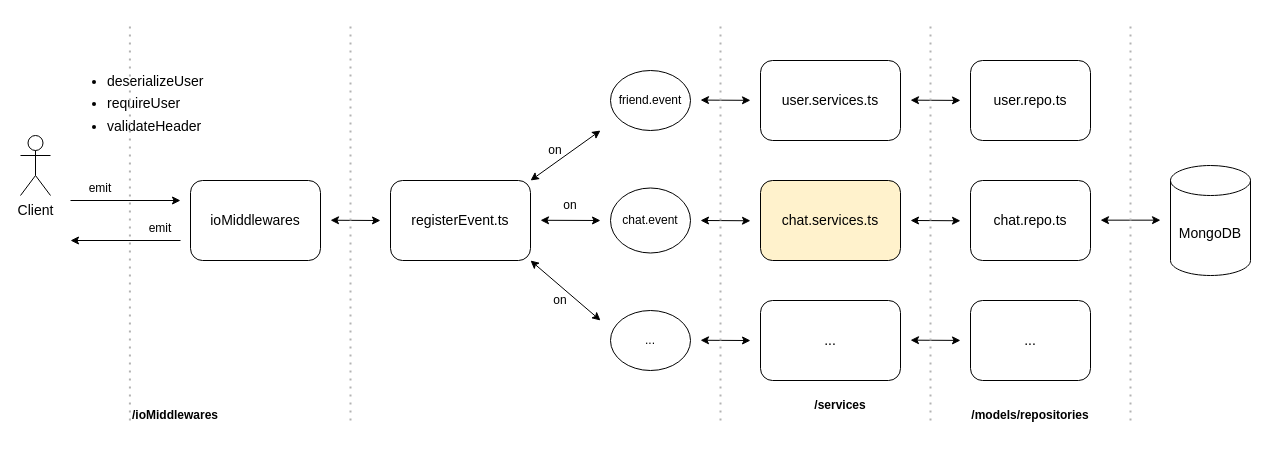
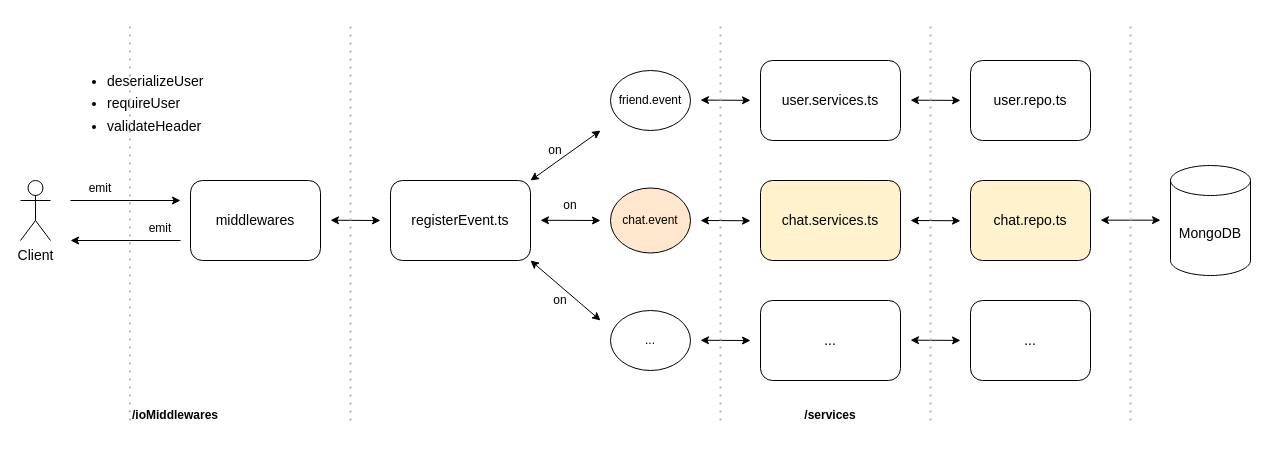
node "Client": moved (36, 166) -> (36, 211)
node "ioMiddlewares": label "ioMiddlewares" -> "middlewares"
node "chat.event": fillcolor #ffffff -> #ffe6cc
node "chat.repo.ts": fillcolor #ffffff -> #fff2cc
node "/services": moved (841, 406) -> (831, 416)
node "/models/repositories": removed
